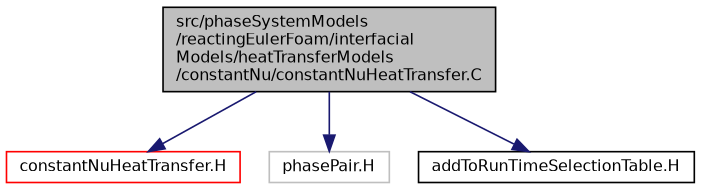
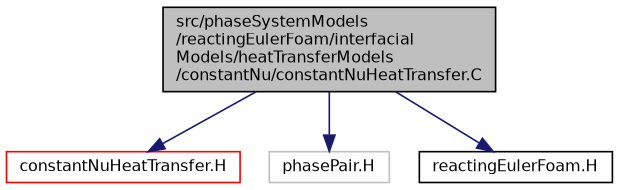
node "addToRunTimeSelectionTable.H": label "addToRunTimeSelectionTable.H" -> "reactingEulerFoam.H"
